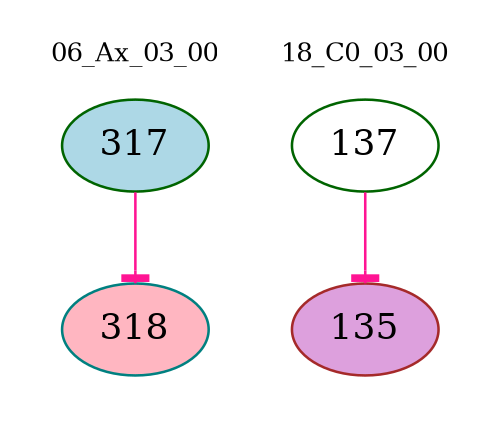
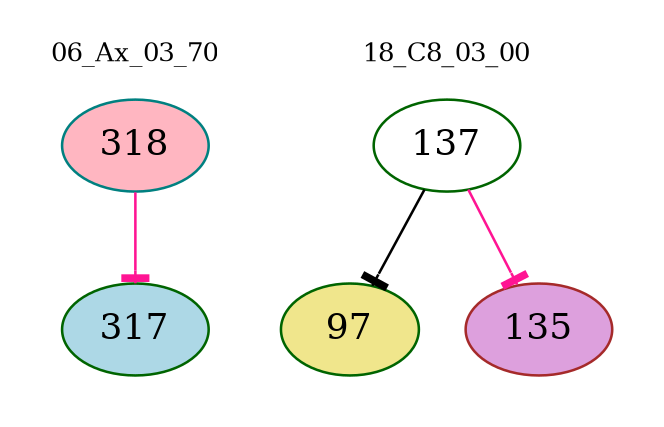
cluster "06_Ax_03_00": label "06_Ax_03_00" -> "06_Ax_03_70"
cluster "18_C0_03_00": label "18_C0_03_00" -> "18_C8_03_00"
edge "317" -> "318": reversed
node "97": added
